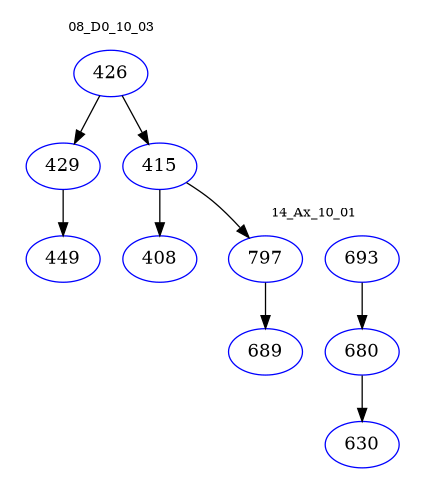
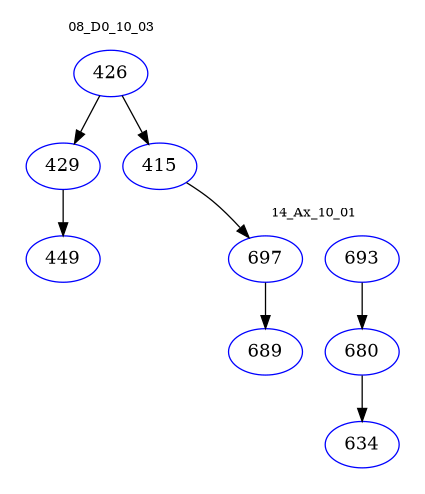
node "408": removed
node "797": label "797" -> "697"
node "630": label "630" -> "634"
